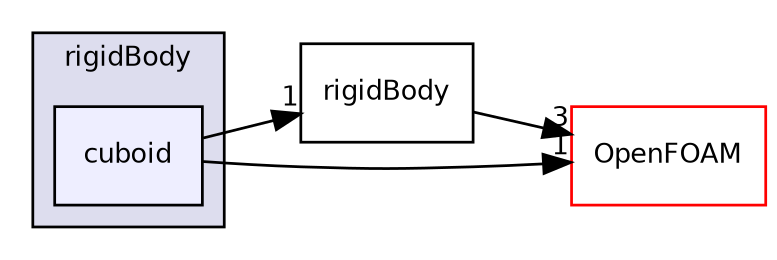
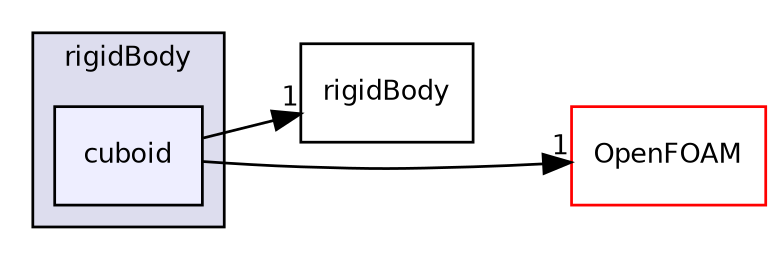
edge "rigidBody" -> "OpenFOAM": removed
